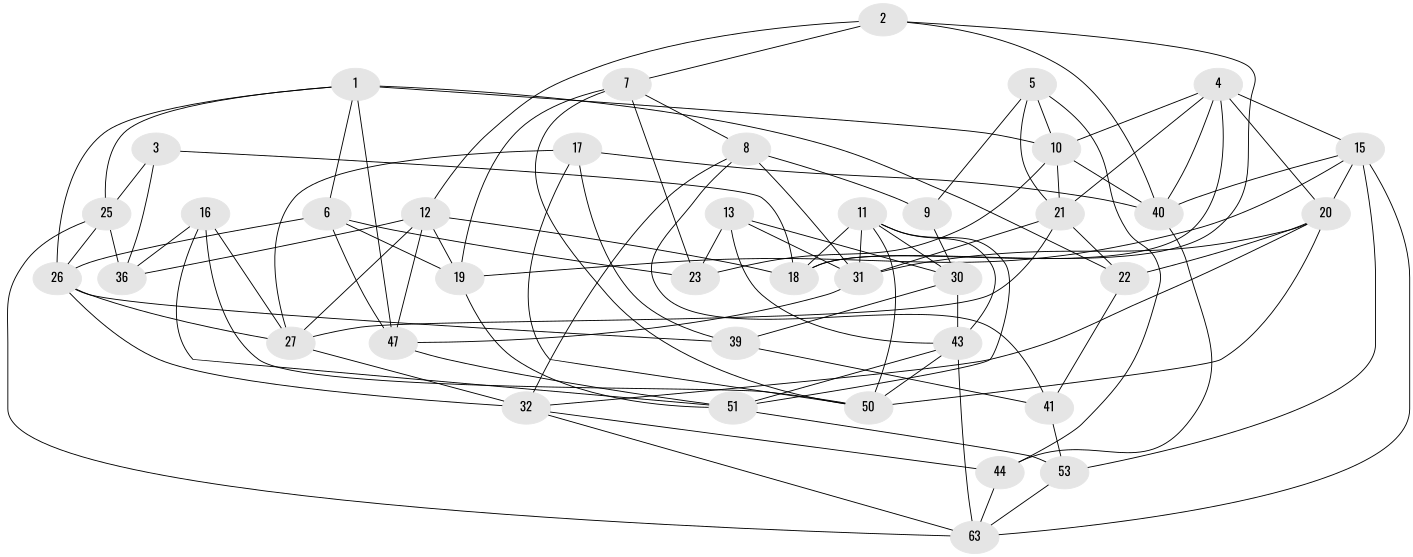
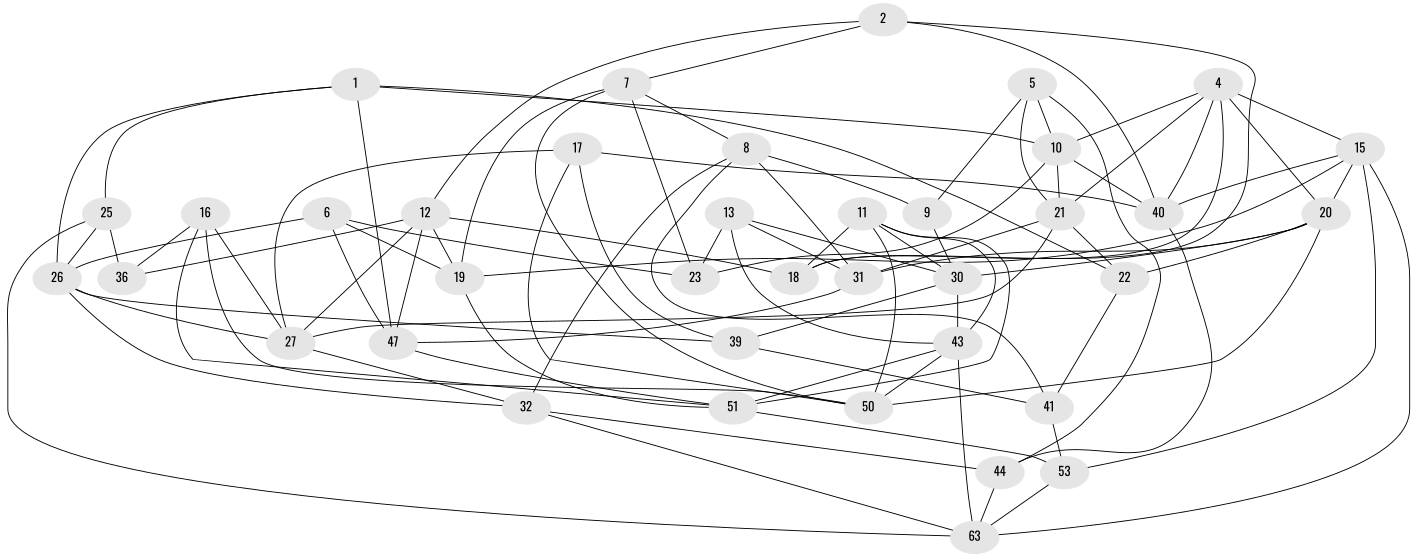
node "3": removed
edge "1" -- "6": removed
edge "11" -- "31": removed
edge "20" -- "32": now "20" -- "30"
